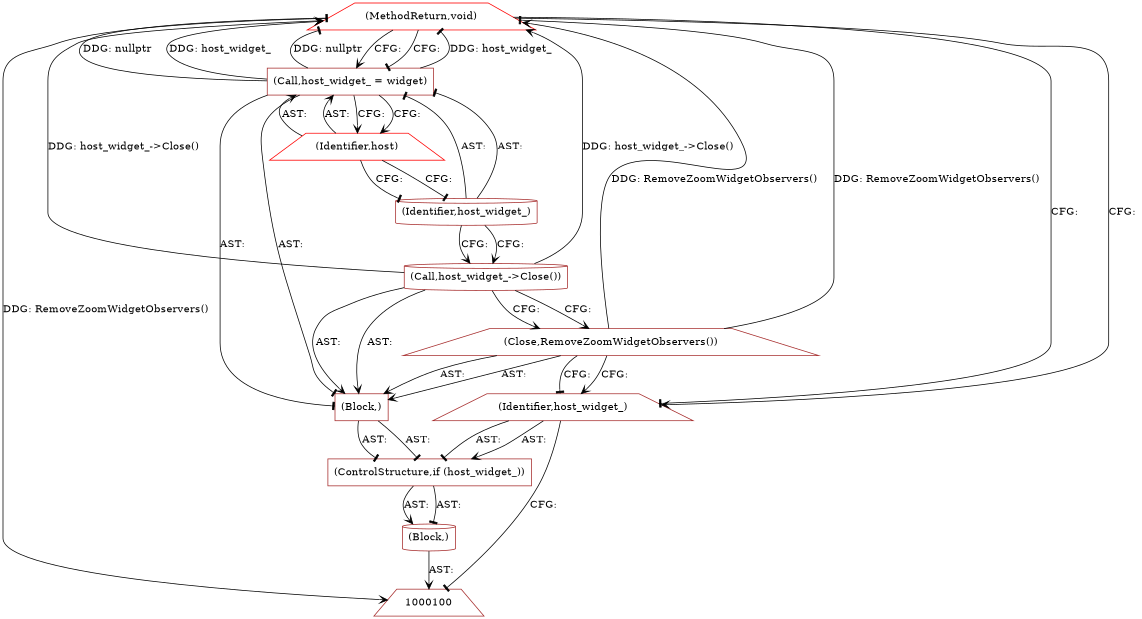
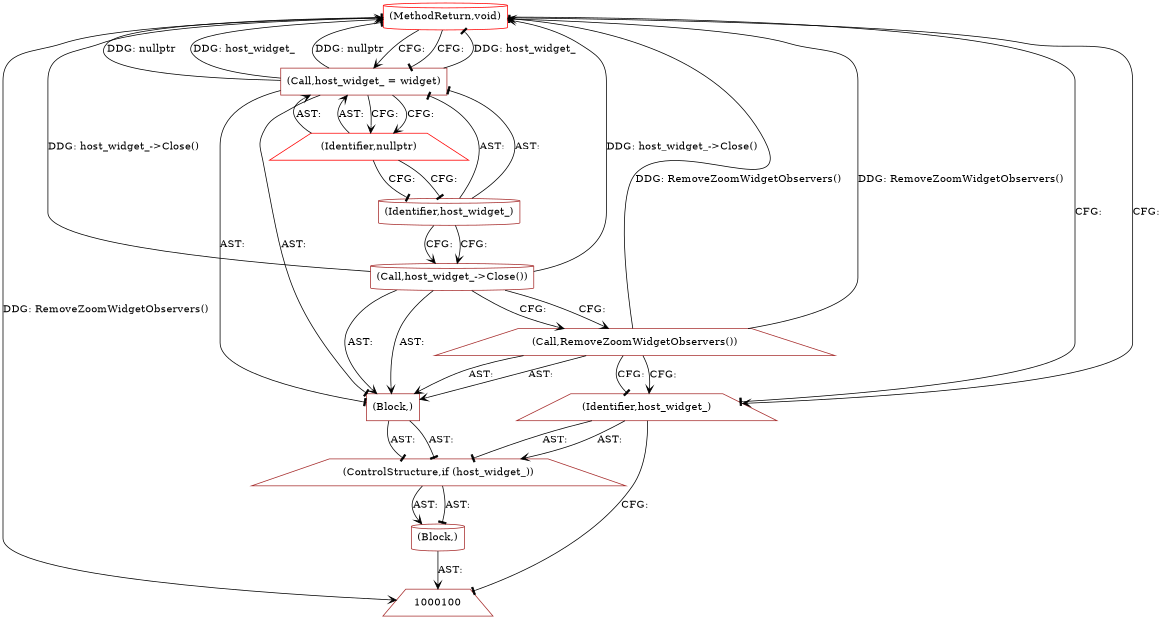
node "(MethodReturn,void)": shape trapezium -> cylinder
node "(Identifier,host)": label "(Identifier,host)" -> "(Identifier,nullptr)"
node "(Close,RemoveZoomWidgetObservers())": label "(Close,RemoveZoomWidgetObservers())" -> "(Call,RemoveZoomWidgetObservers())"
node "(ControlStructure,if (host_widget_))": shape box -> trapezium
